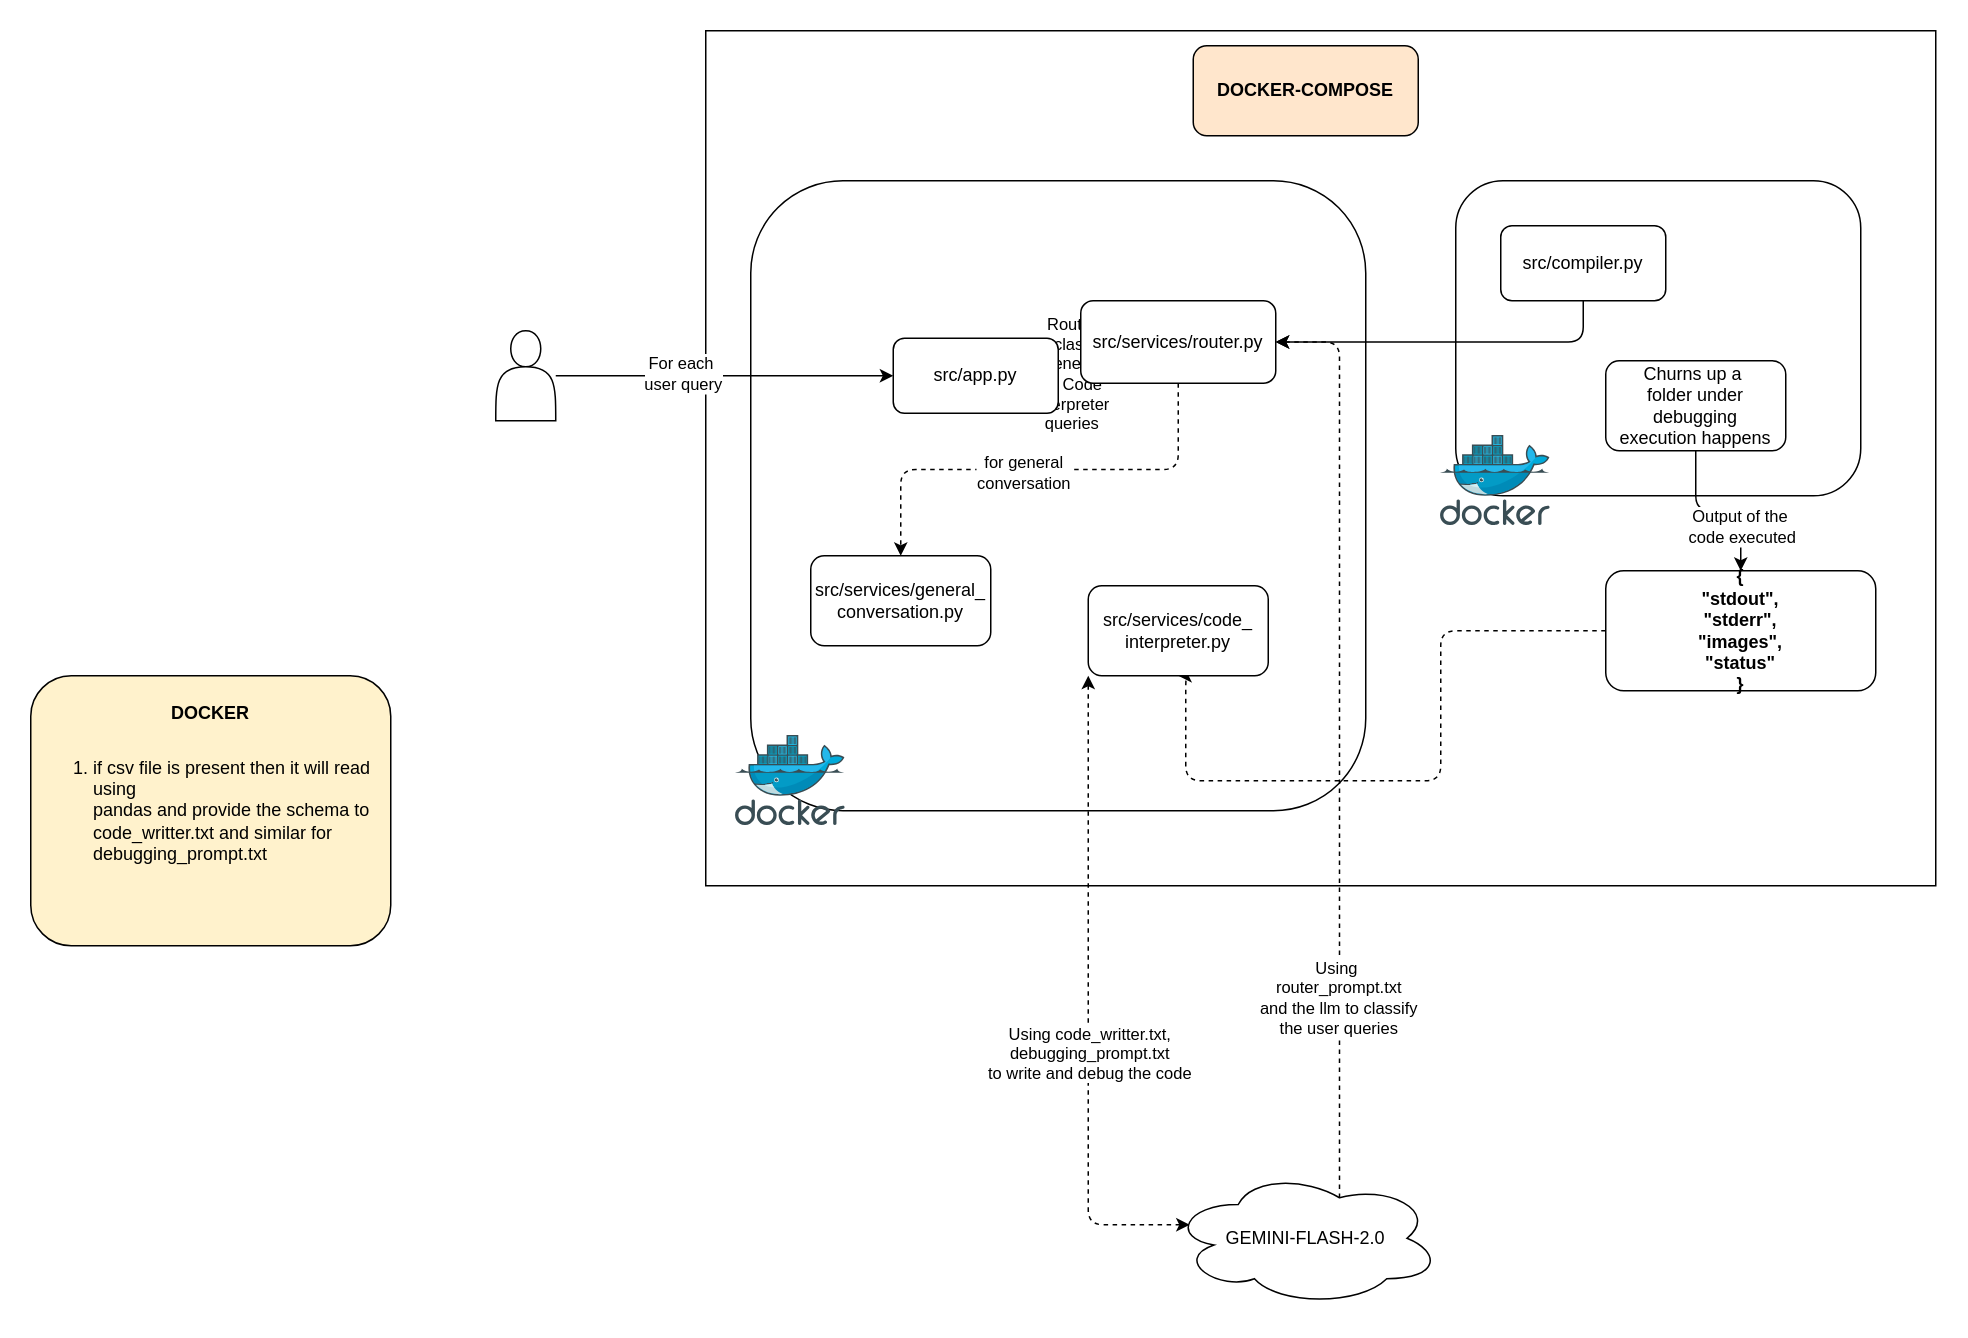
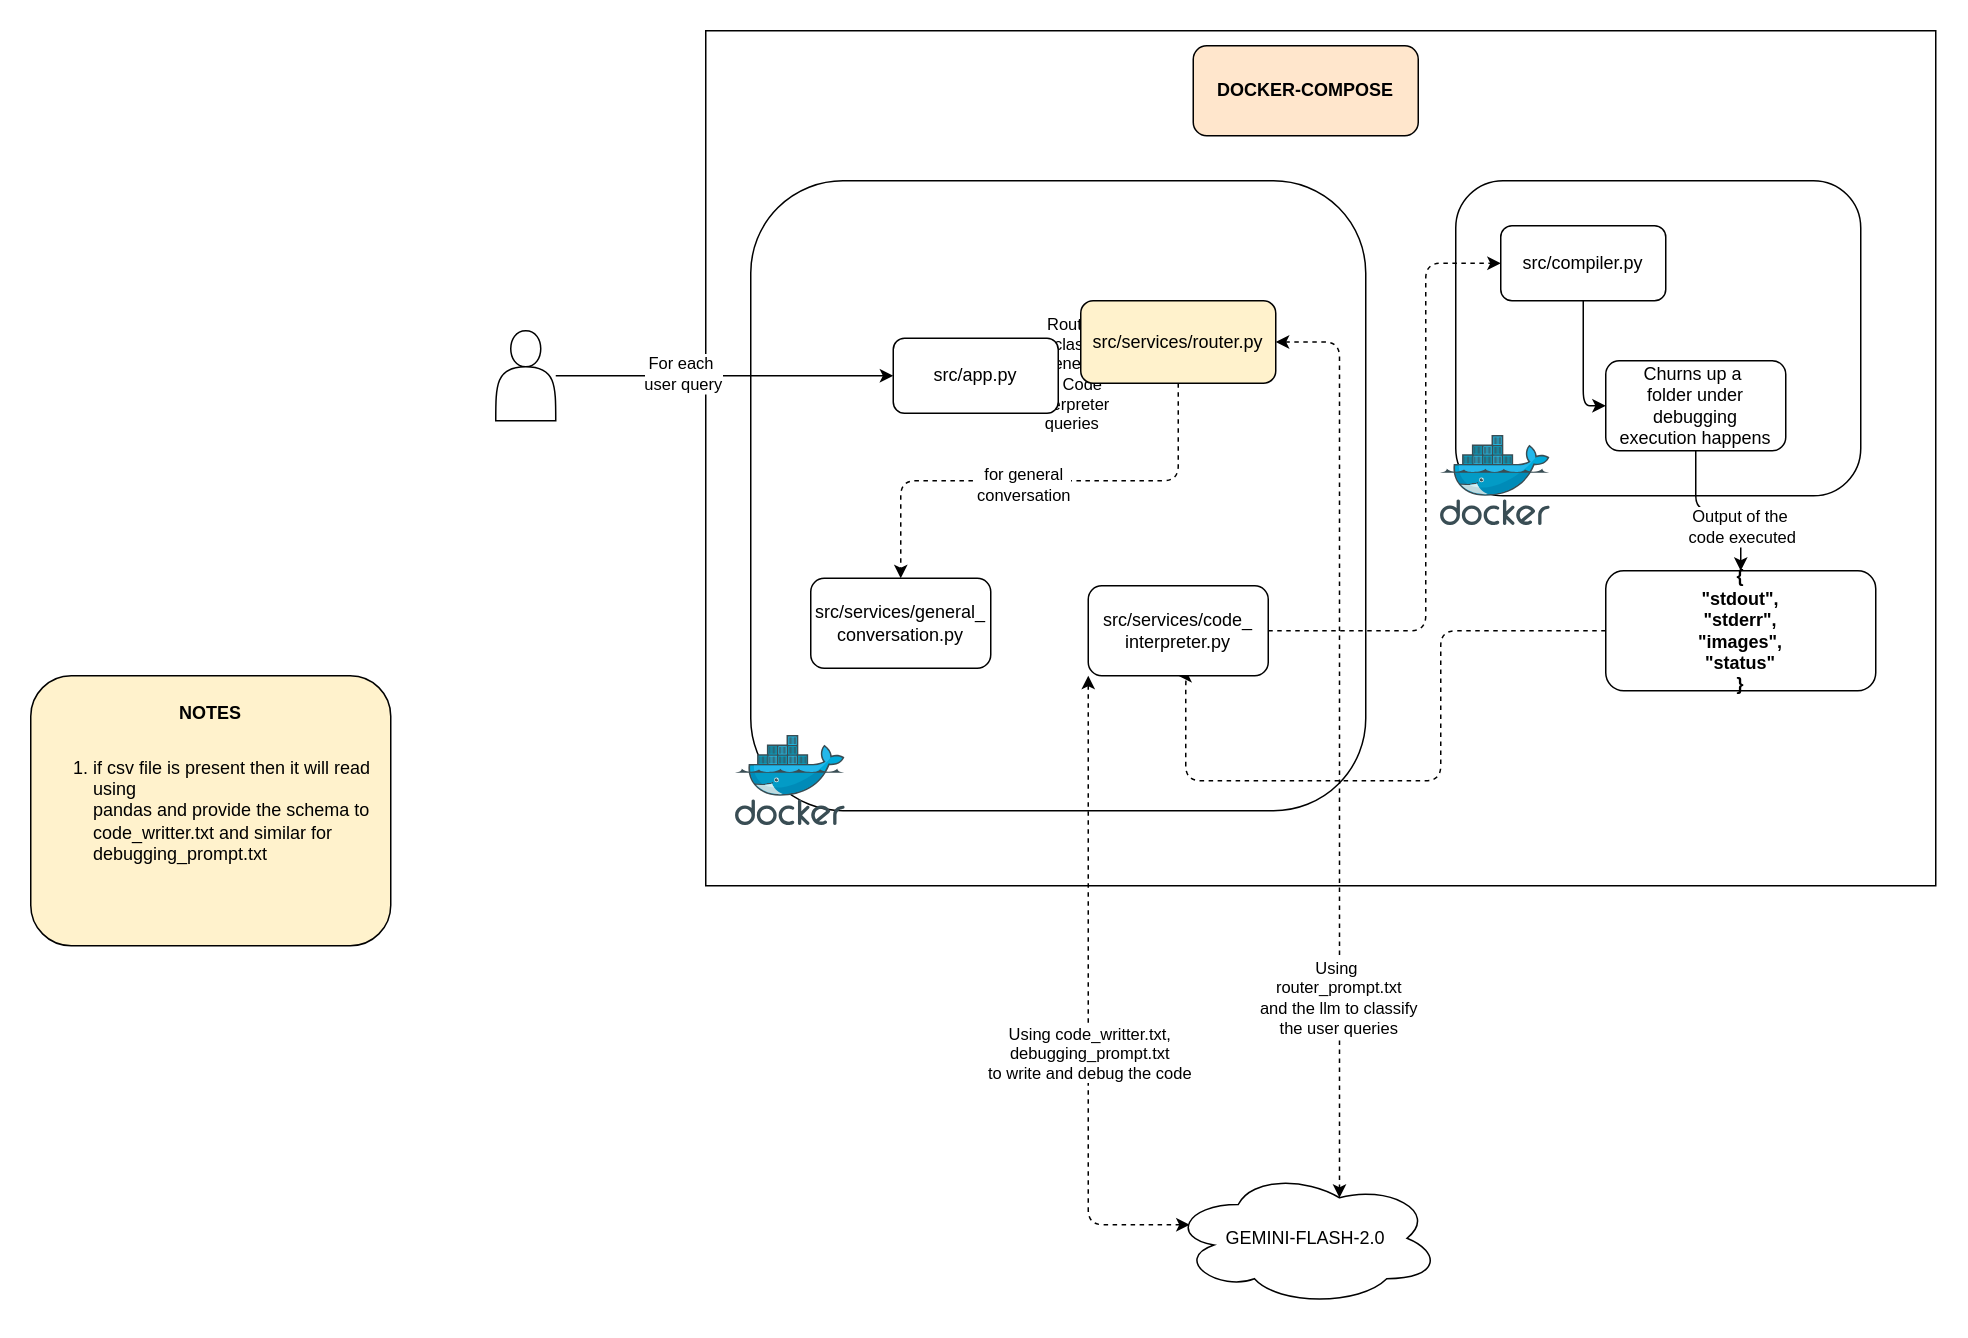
node "src/services/router.py": fillcolor #ffffff -> #fff2cc
edge "src/compiler.py" -> "src/services/router.py": now "src/compiler.py" -> "Churns up a folder under debugging execution happens"
edge "src/services/code_ interpreter.py" -> "src/compiler.py": added
node "src/services/general_ conversation.py": moved (901, 601) -> (901, 623)
node "DOCKER": label "DOCKER" -> "NOTES"
edge "GEMINI-FLASH-2.0" -> "src/services/router.py": arrowhead none -> classic
